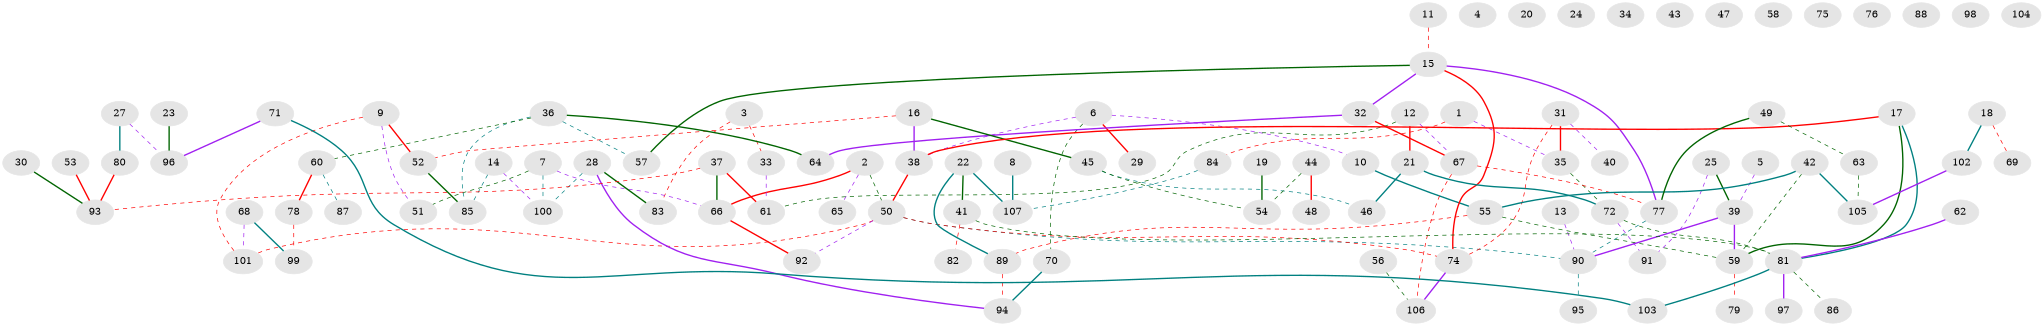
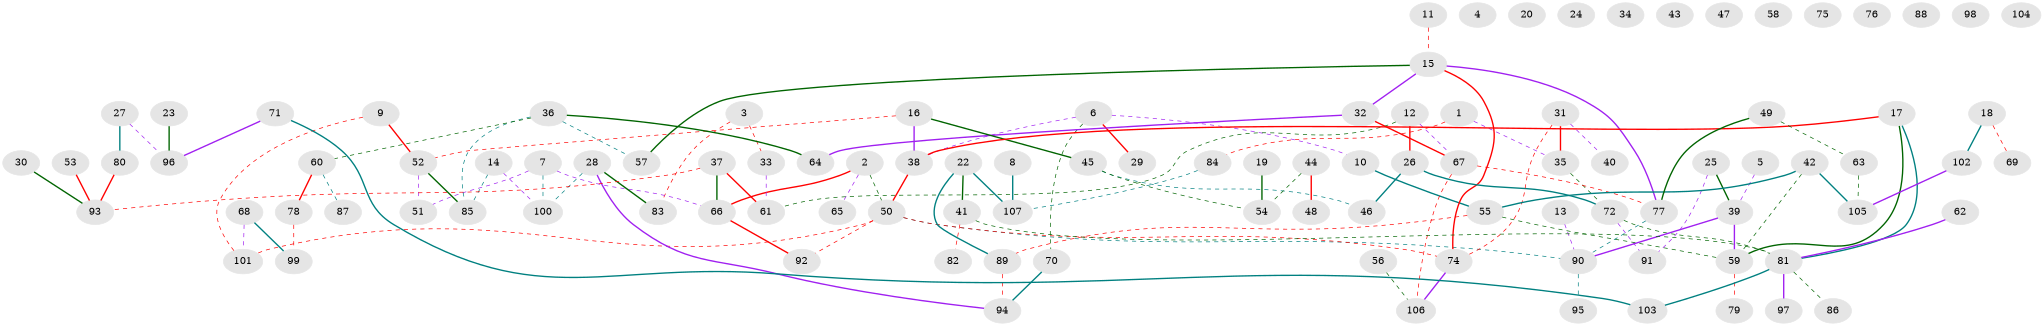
node "21": label "21" -> "26"
edge "9" -- "51": now "52" -- "51"
edge "7" -- "51": color darkgreen -> purple
edge "50" -- "92": color purple -> red
